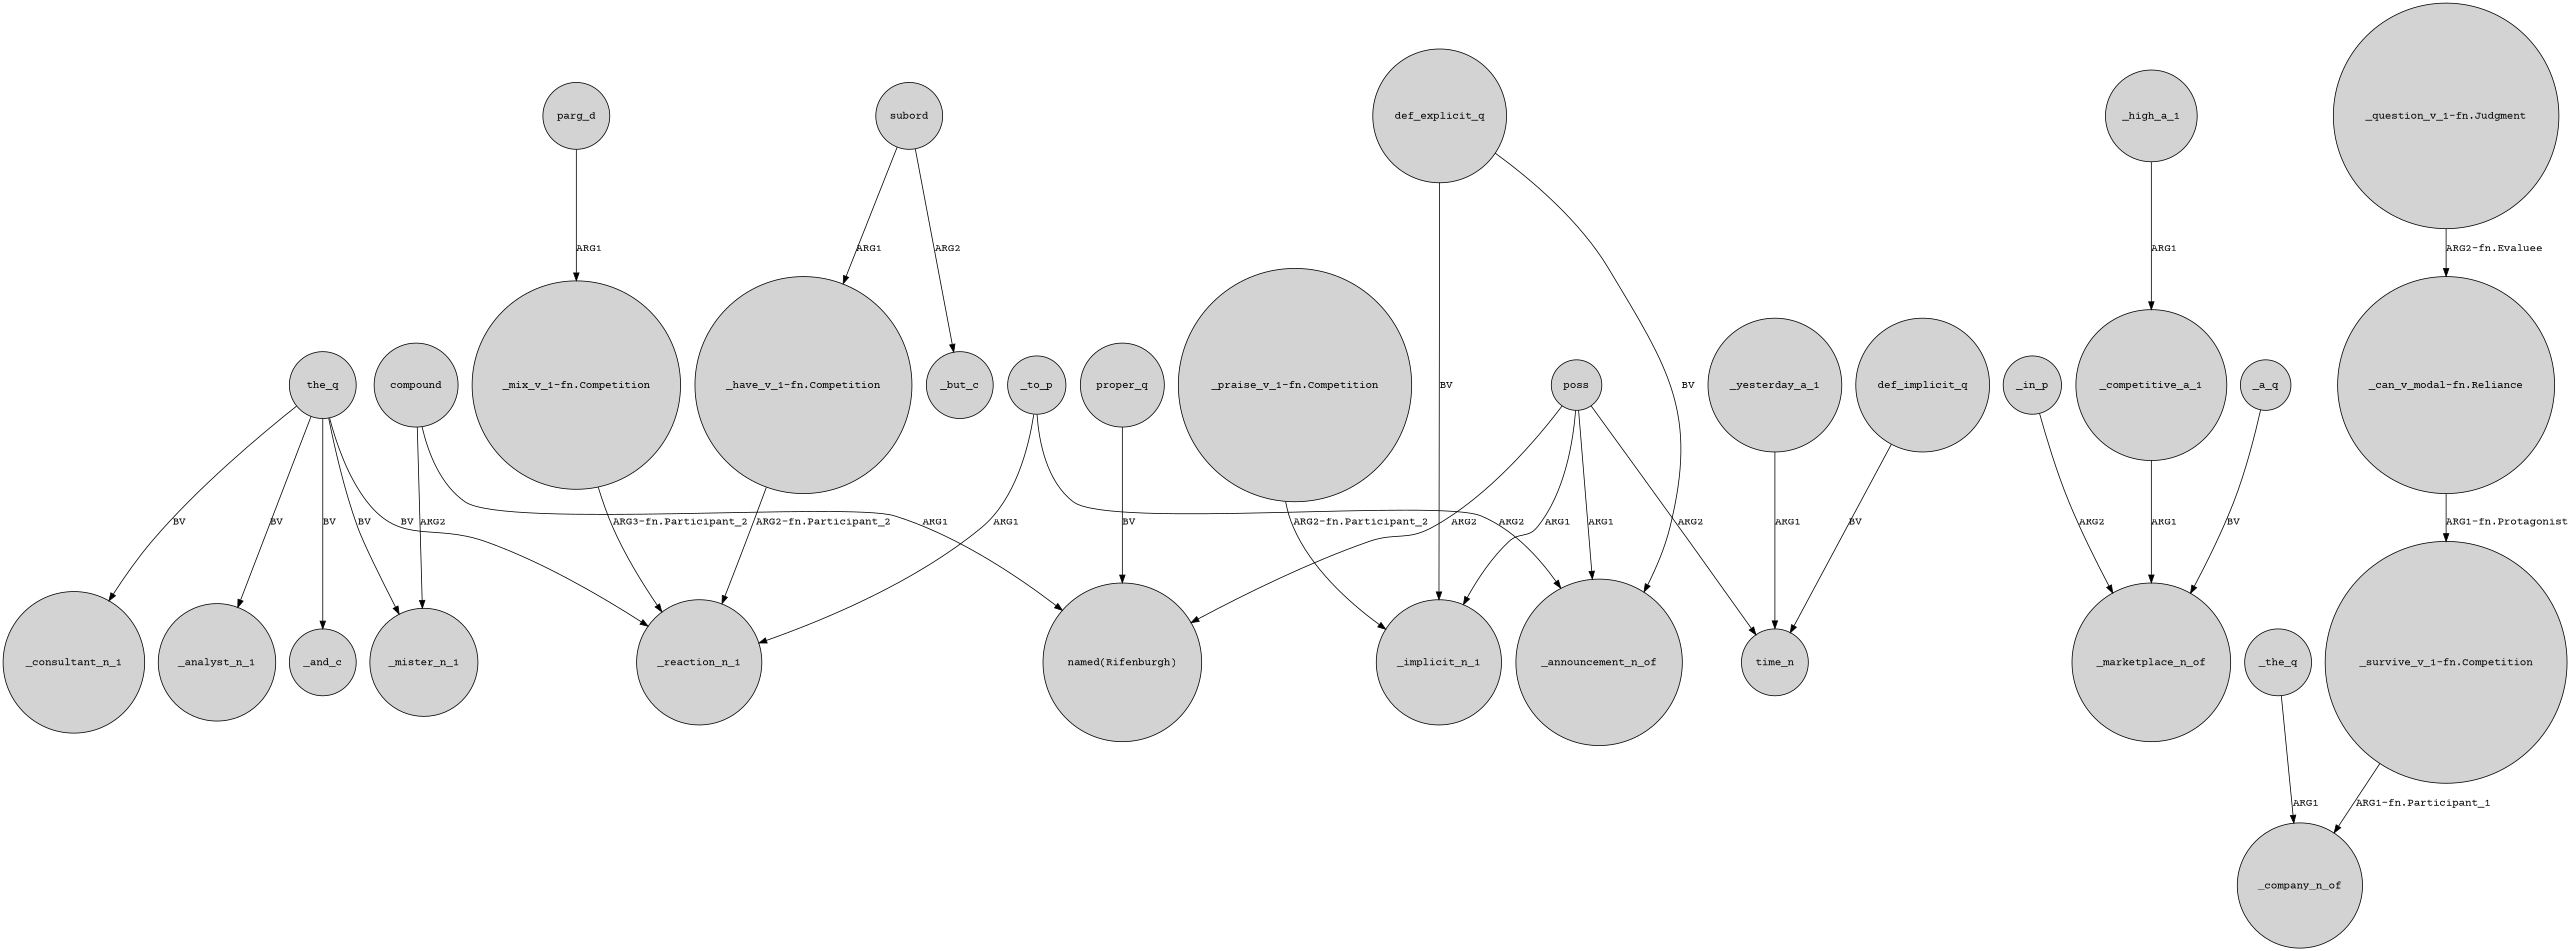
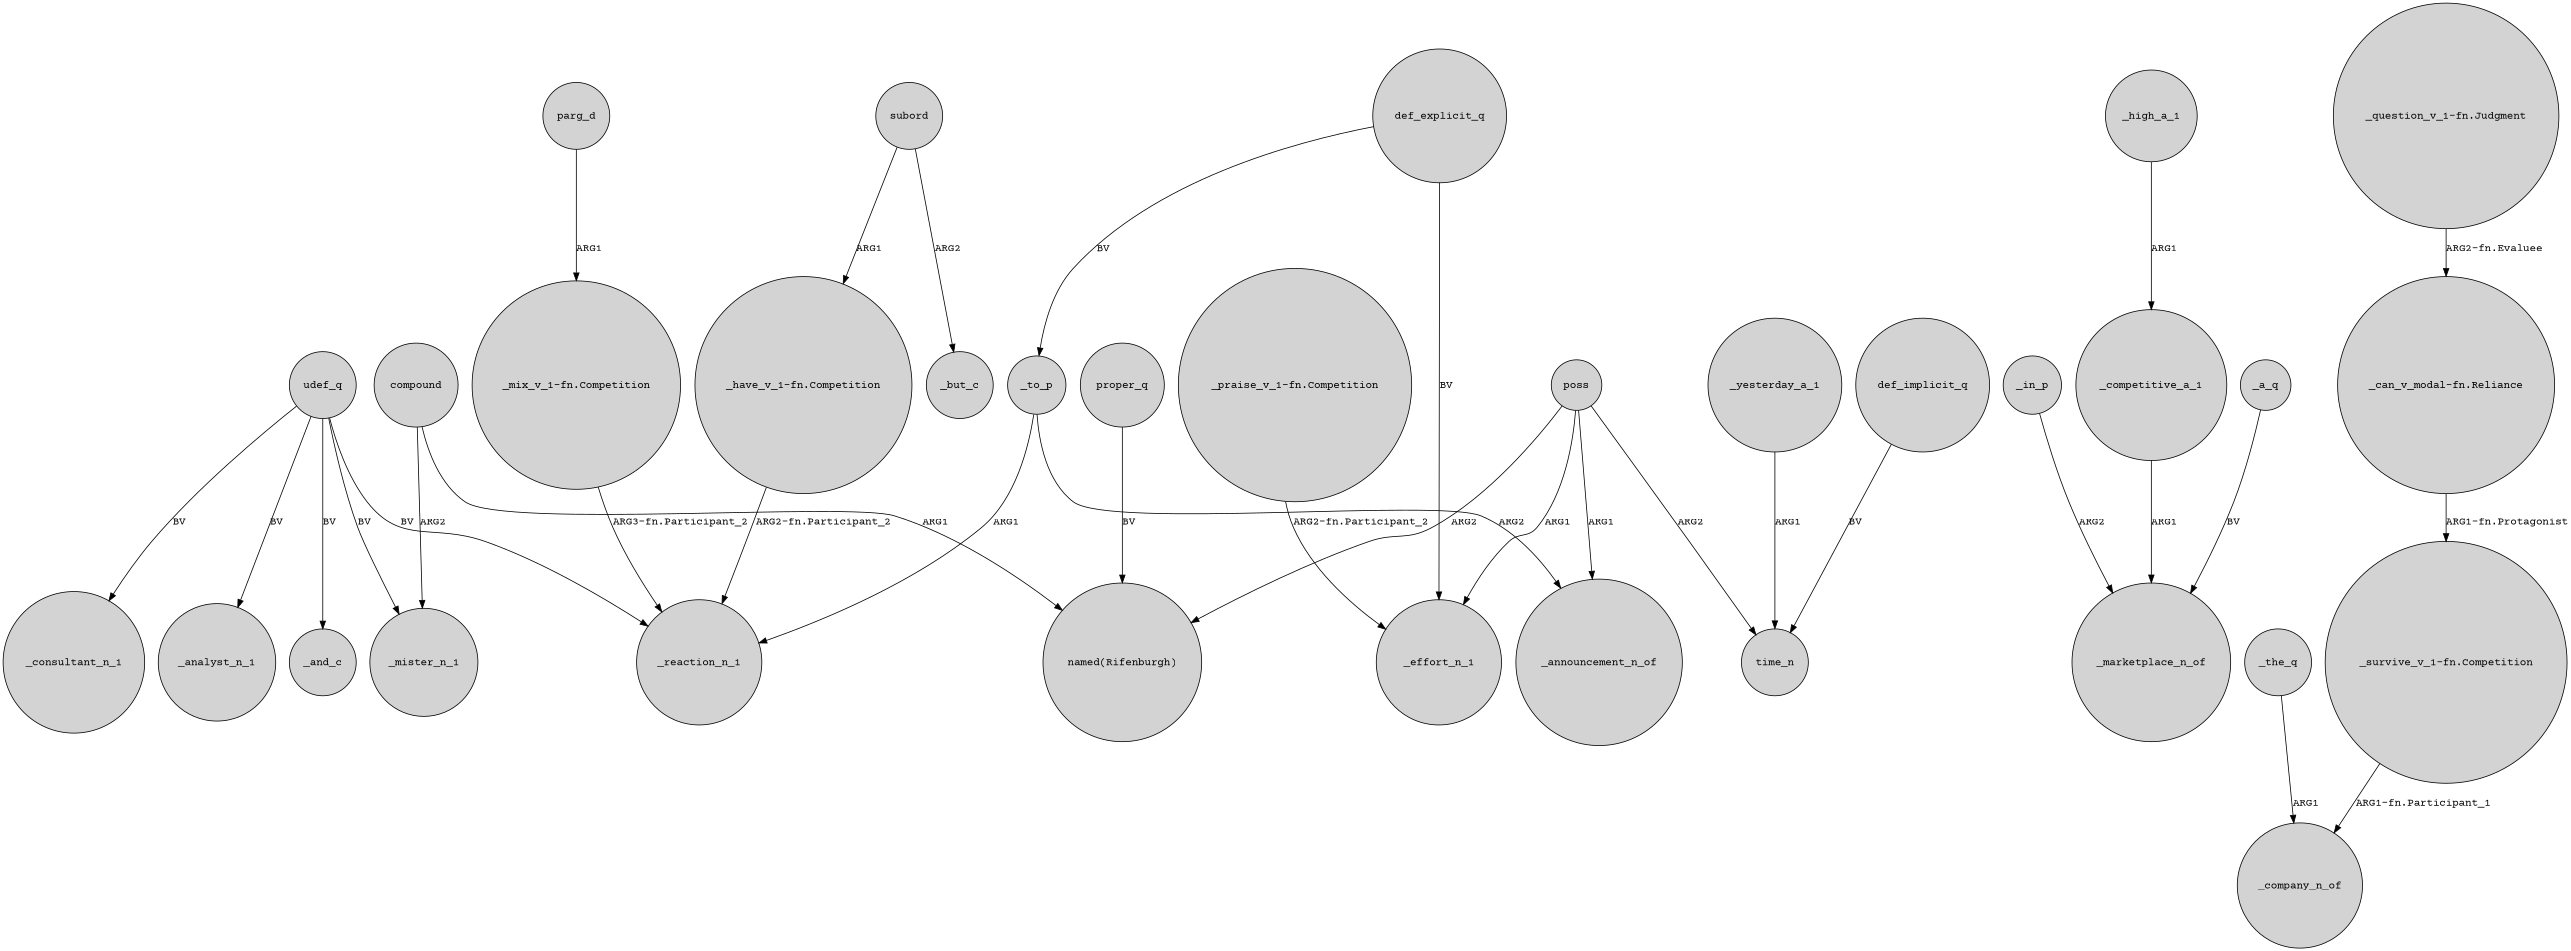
edge "def_explicit_q" -> "_announcement_n_of": now "def_explicit_q" -> "_to_p"
node "the_q": label "the_q" -> "udef_q"
node "_implicit_n_1": label "_implicit_n_1" -> "_effort_n_1"
